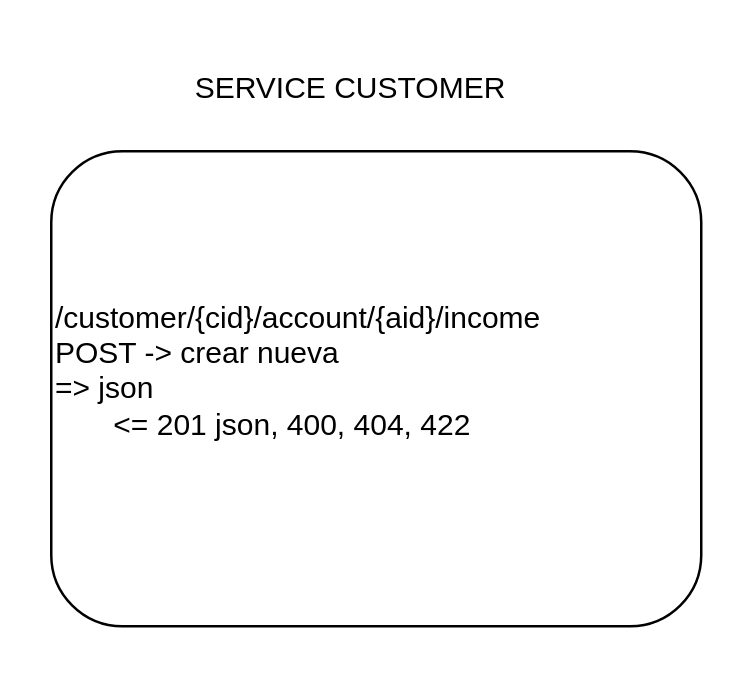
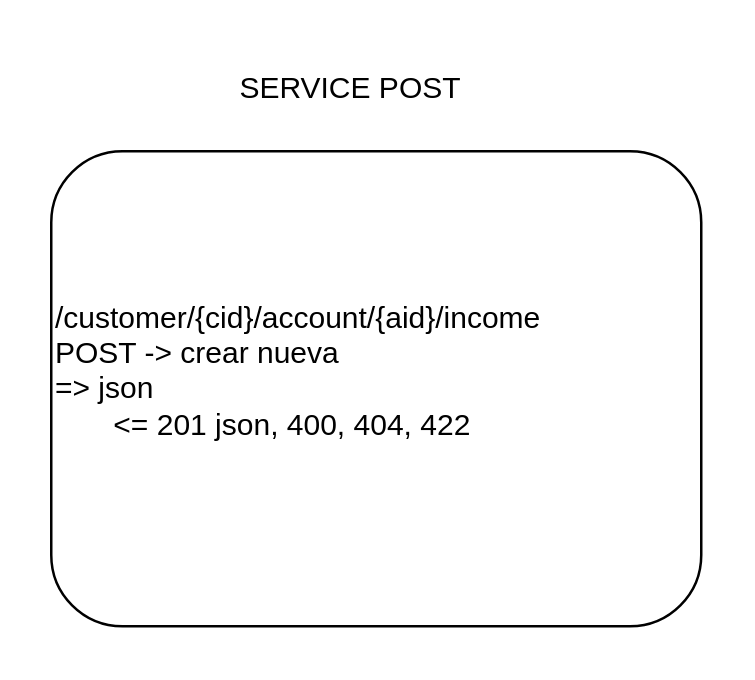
node "SERVICE CUSTOMER": label "SERVICE CUSTOMER" -> "SERVICE POST"
